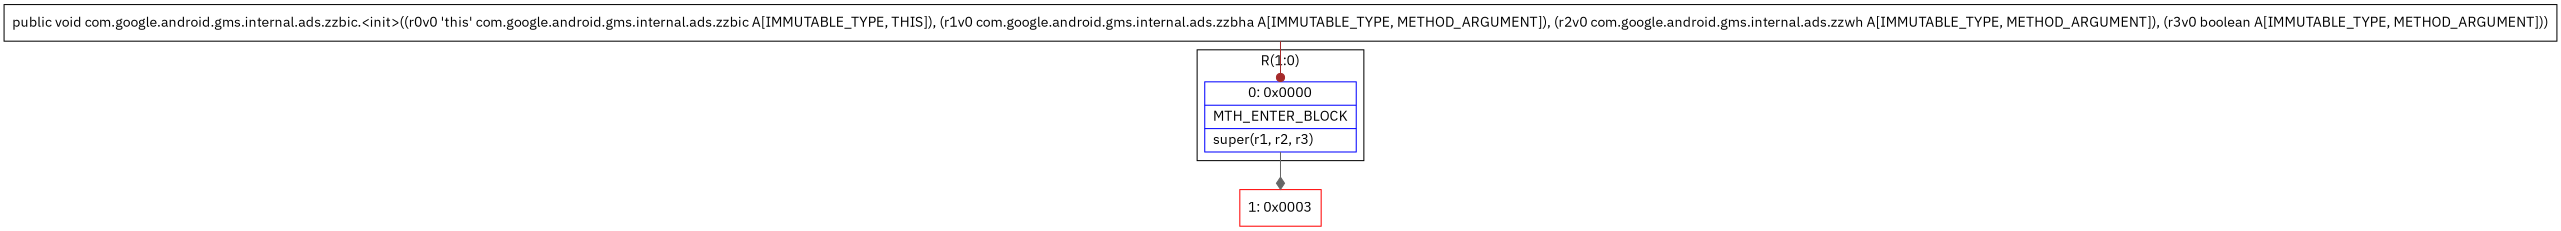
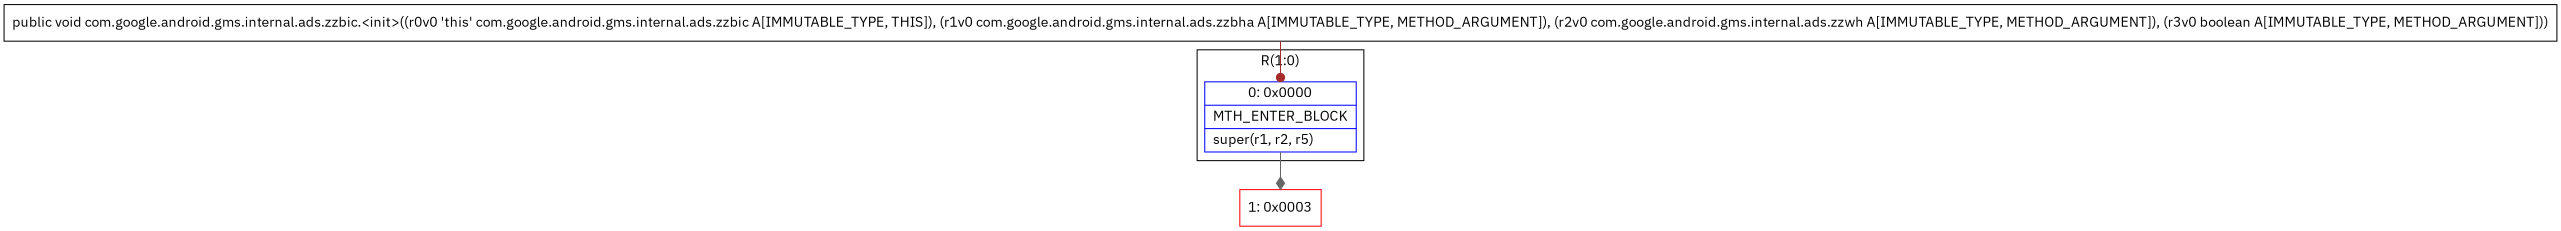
node "0: 0x0000": text "super(r1, r2, r3)" -> "super(r1, r2, r5)"
